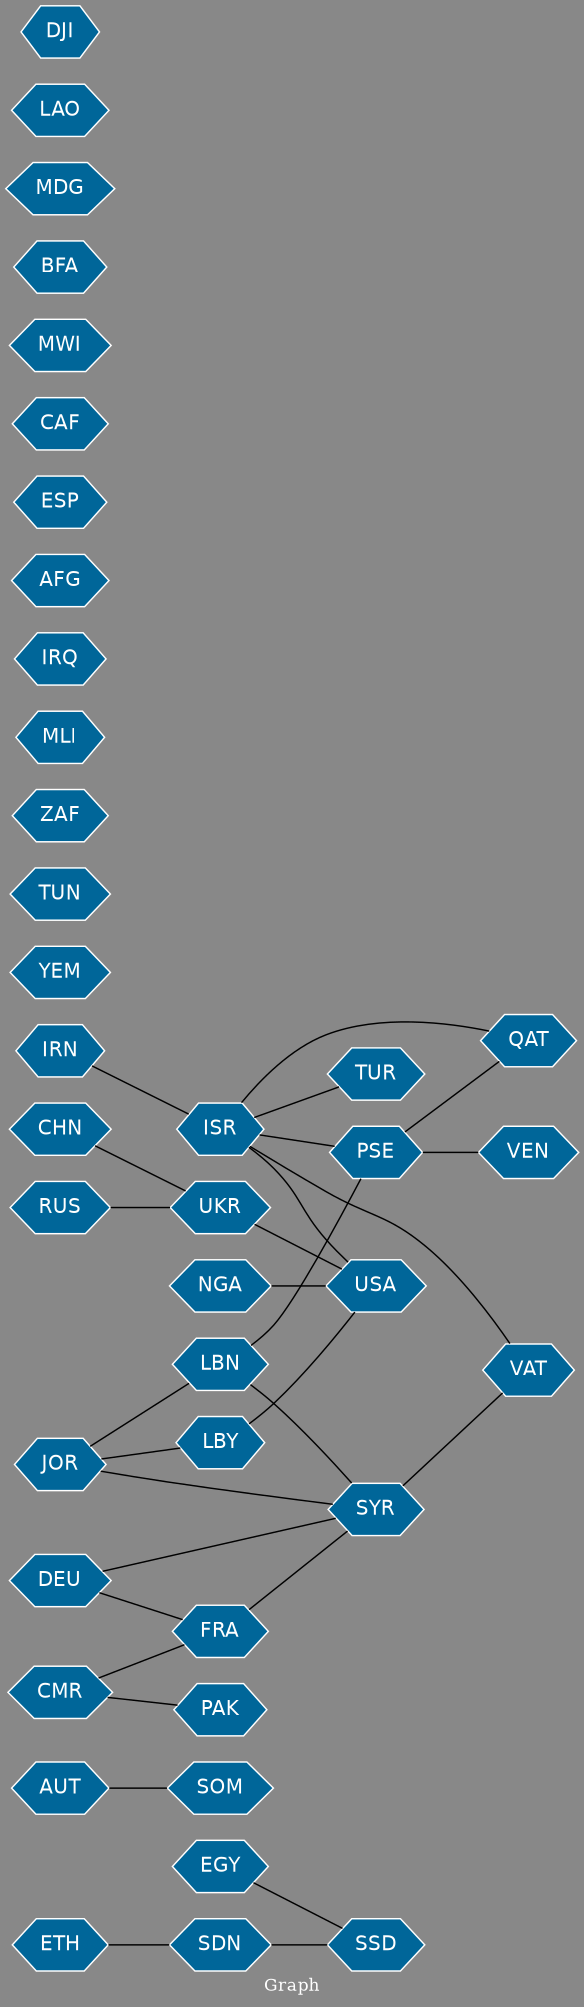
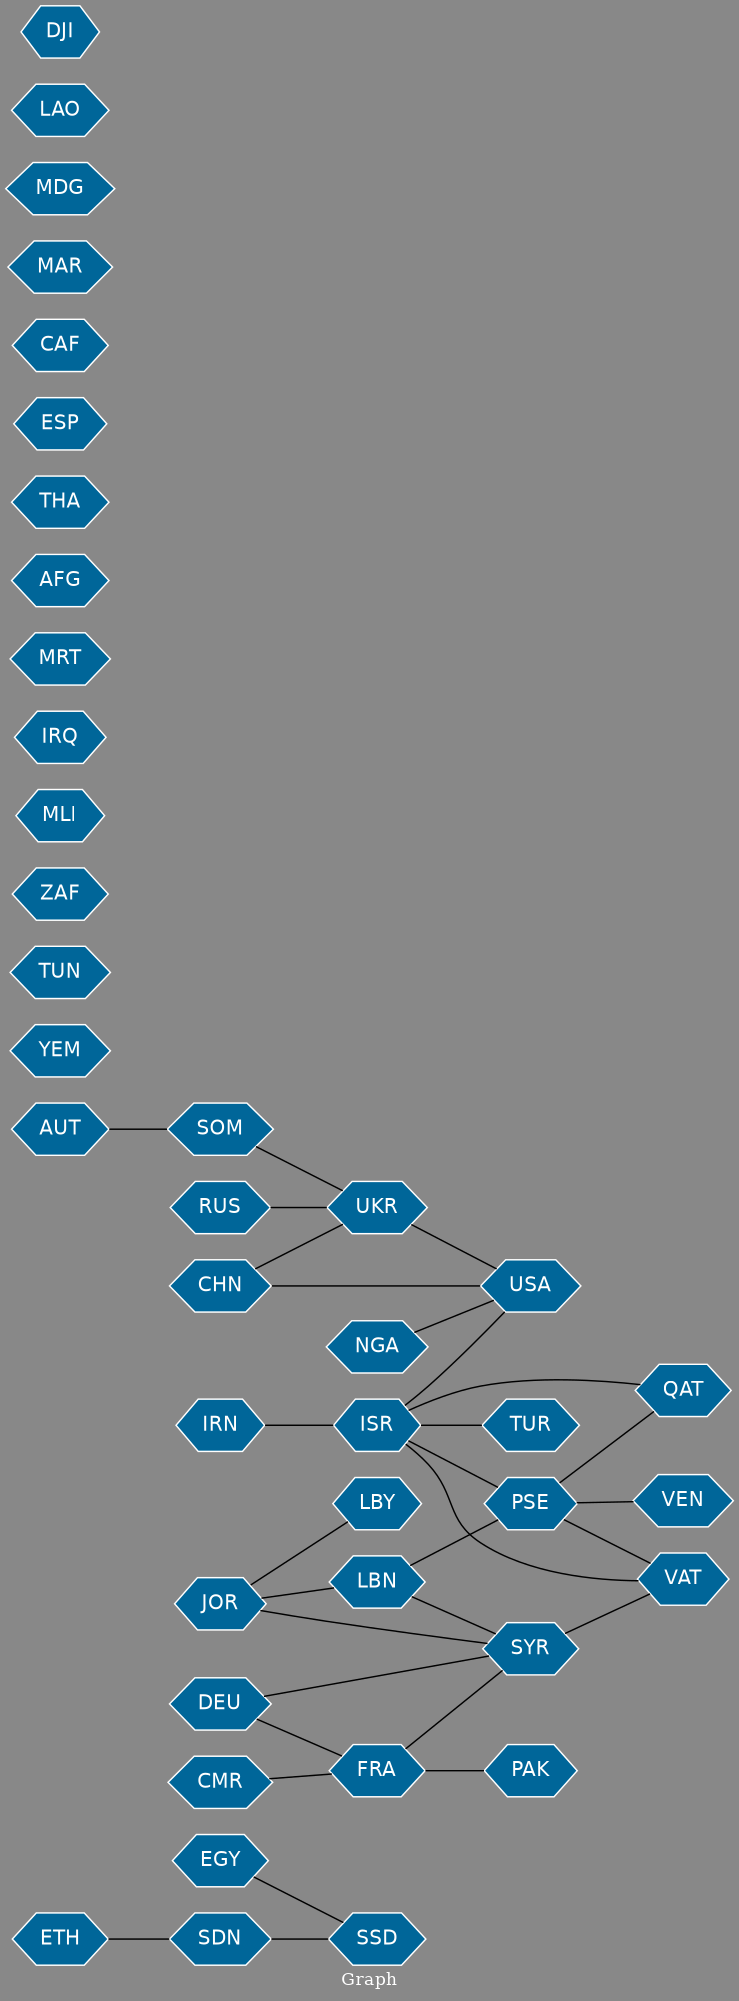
node "MAR": added
node "BFA": removed
node "MWI": removed
node "THA": added
node "MRT": added
edge "SOM" -- "UKR": added
edge "USA" -- "LBY": now "USA" -- "CHN"
edge "PSE" -- "VAT": added
edge "CMR" -- "PAK": now "FRA" -- "PAK"
